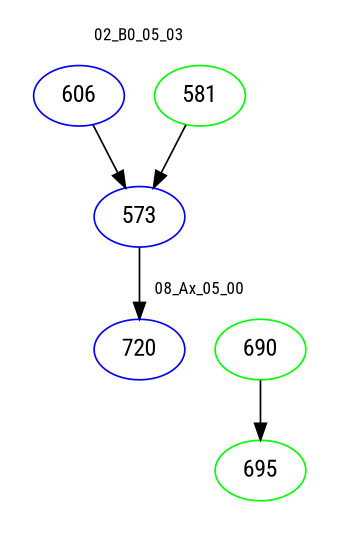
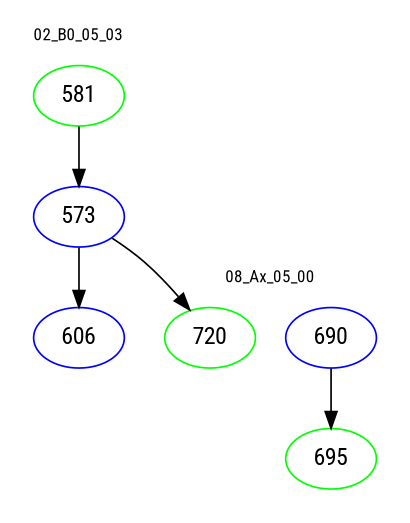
edge "606" -> "573": reversed
node "720": color blue -> green
node "690": color green -> blue
